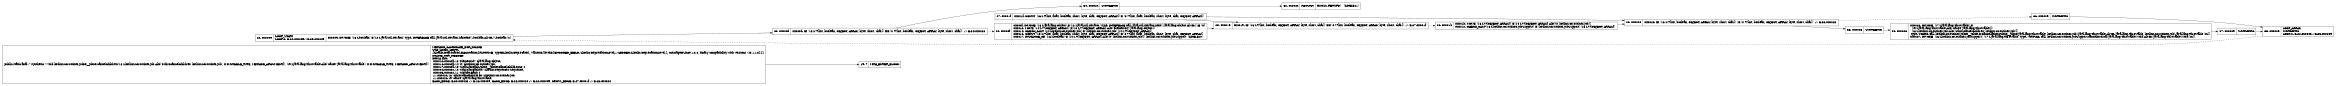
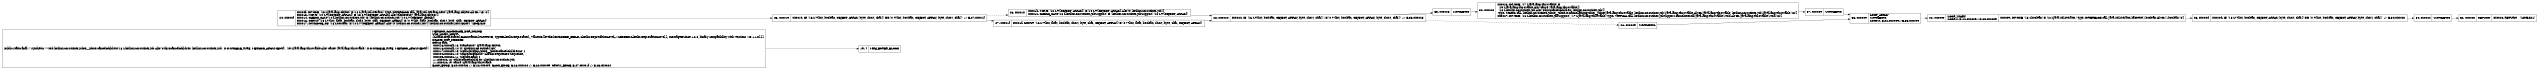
edge "27: 0x001f" -> "25: 0x0019": reversed
edge "23: 0x000d" -> "24: 0x000f": removed
